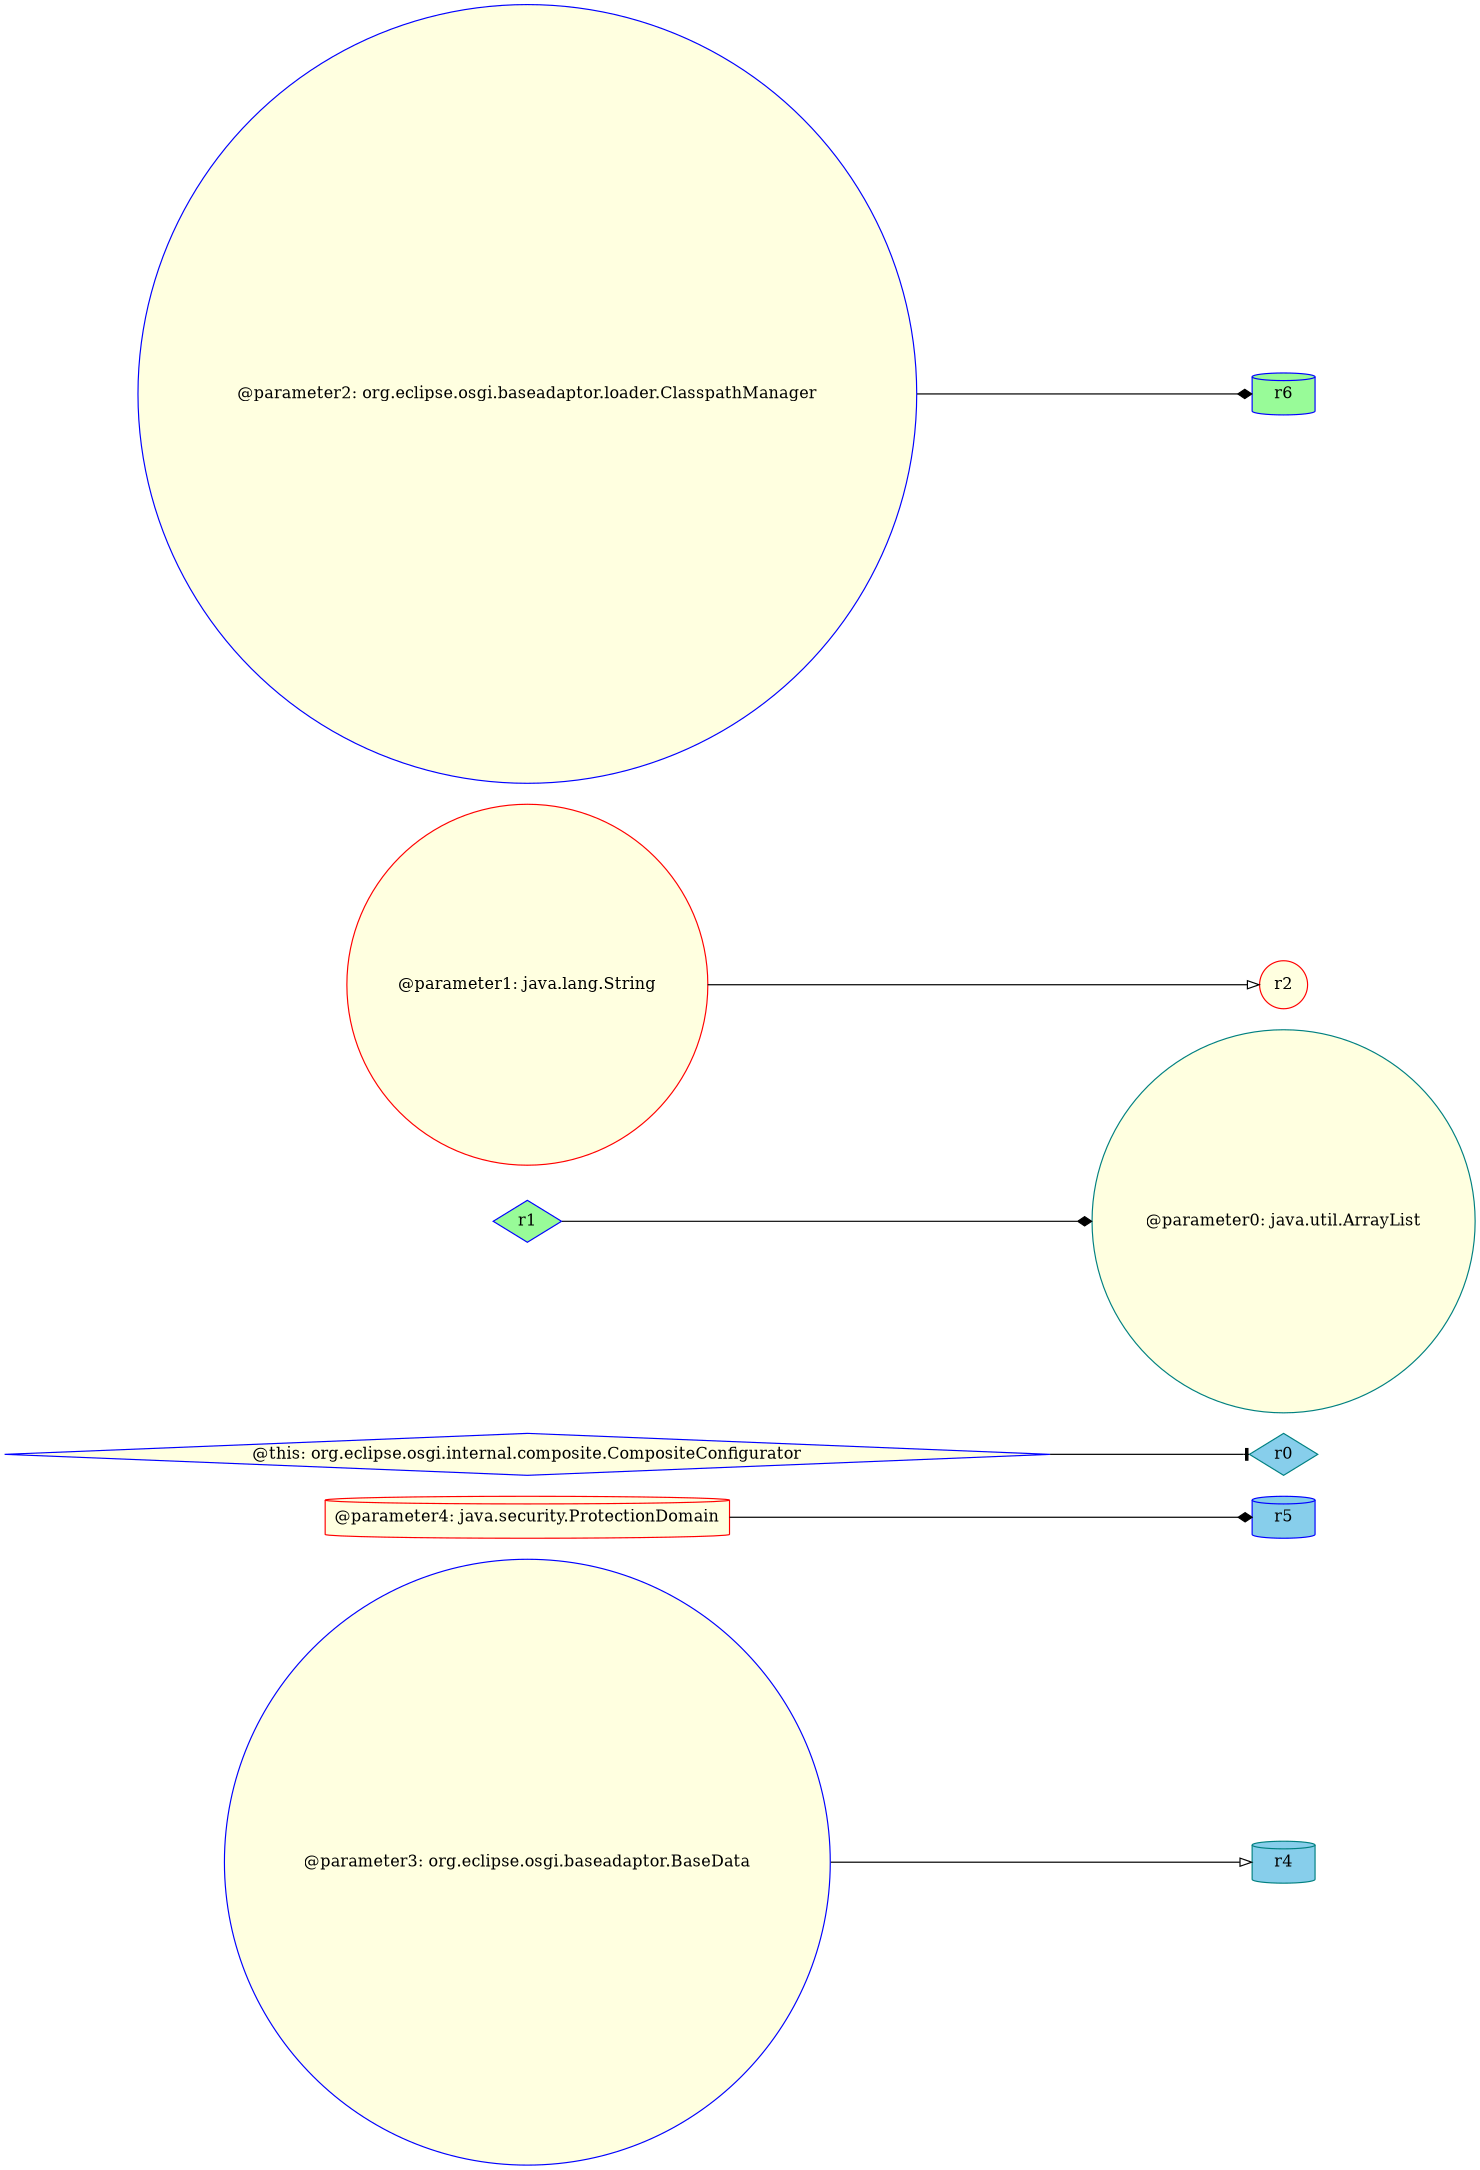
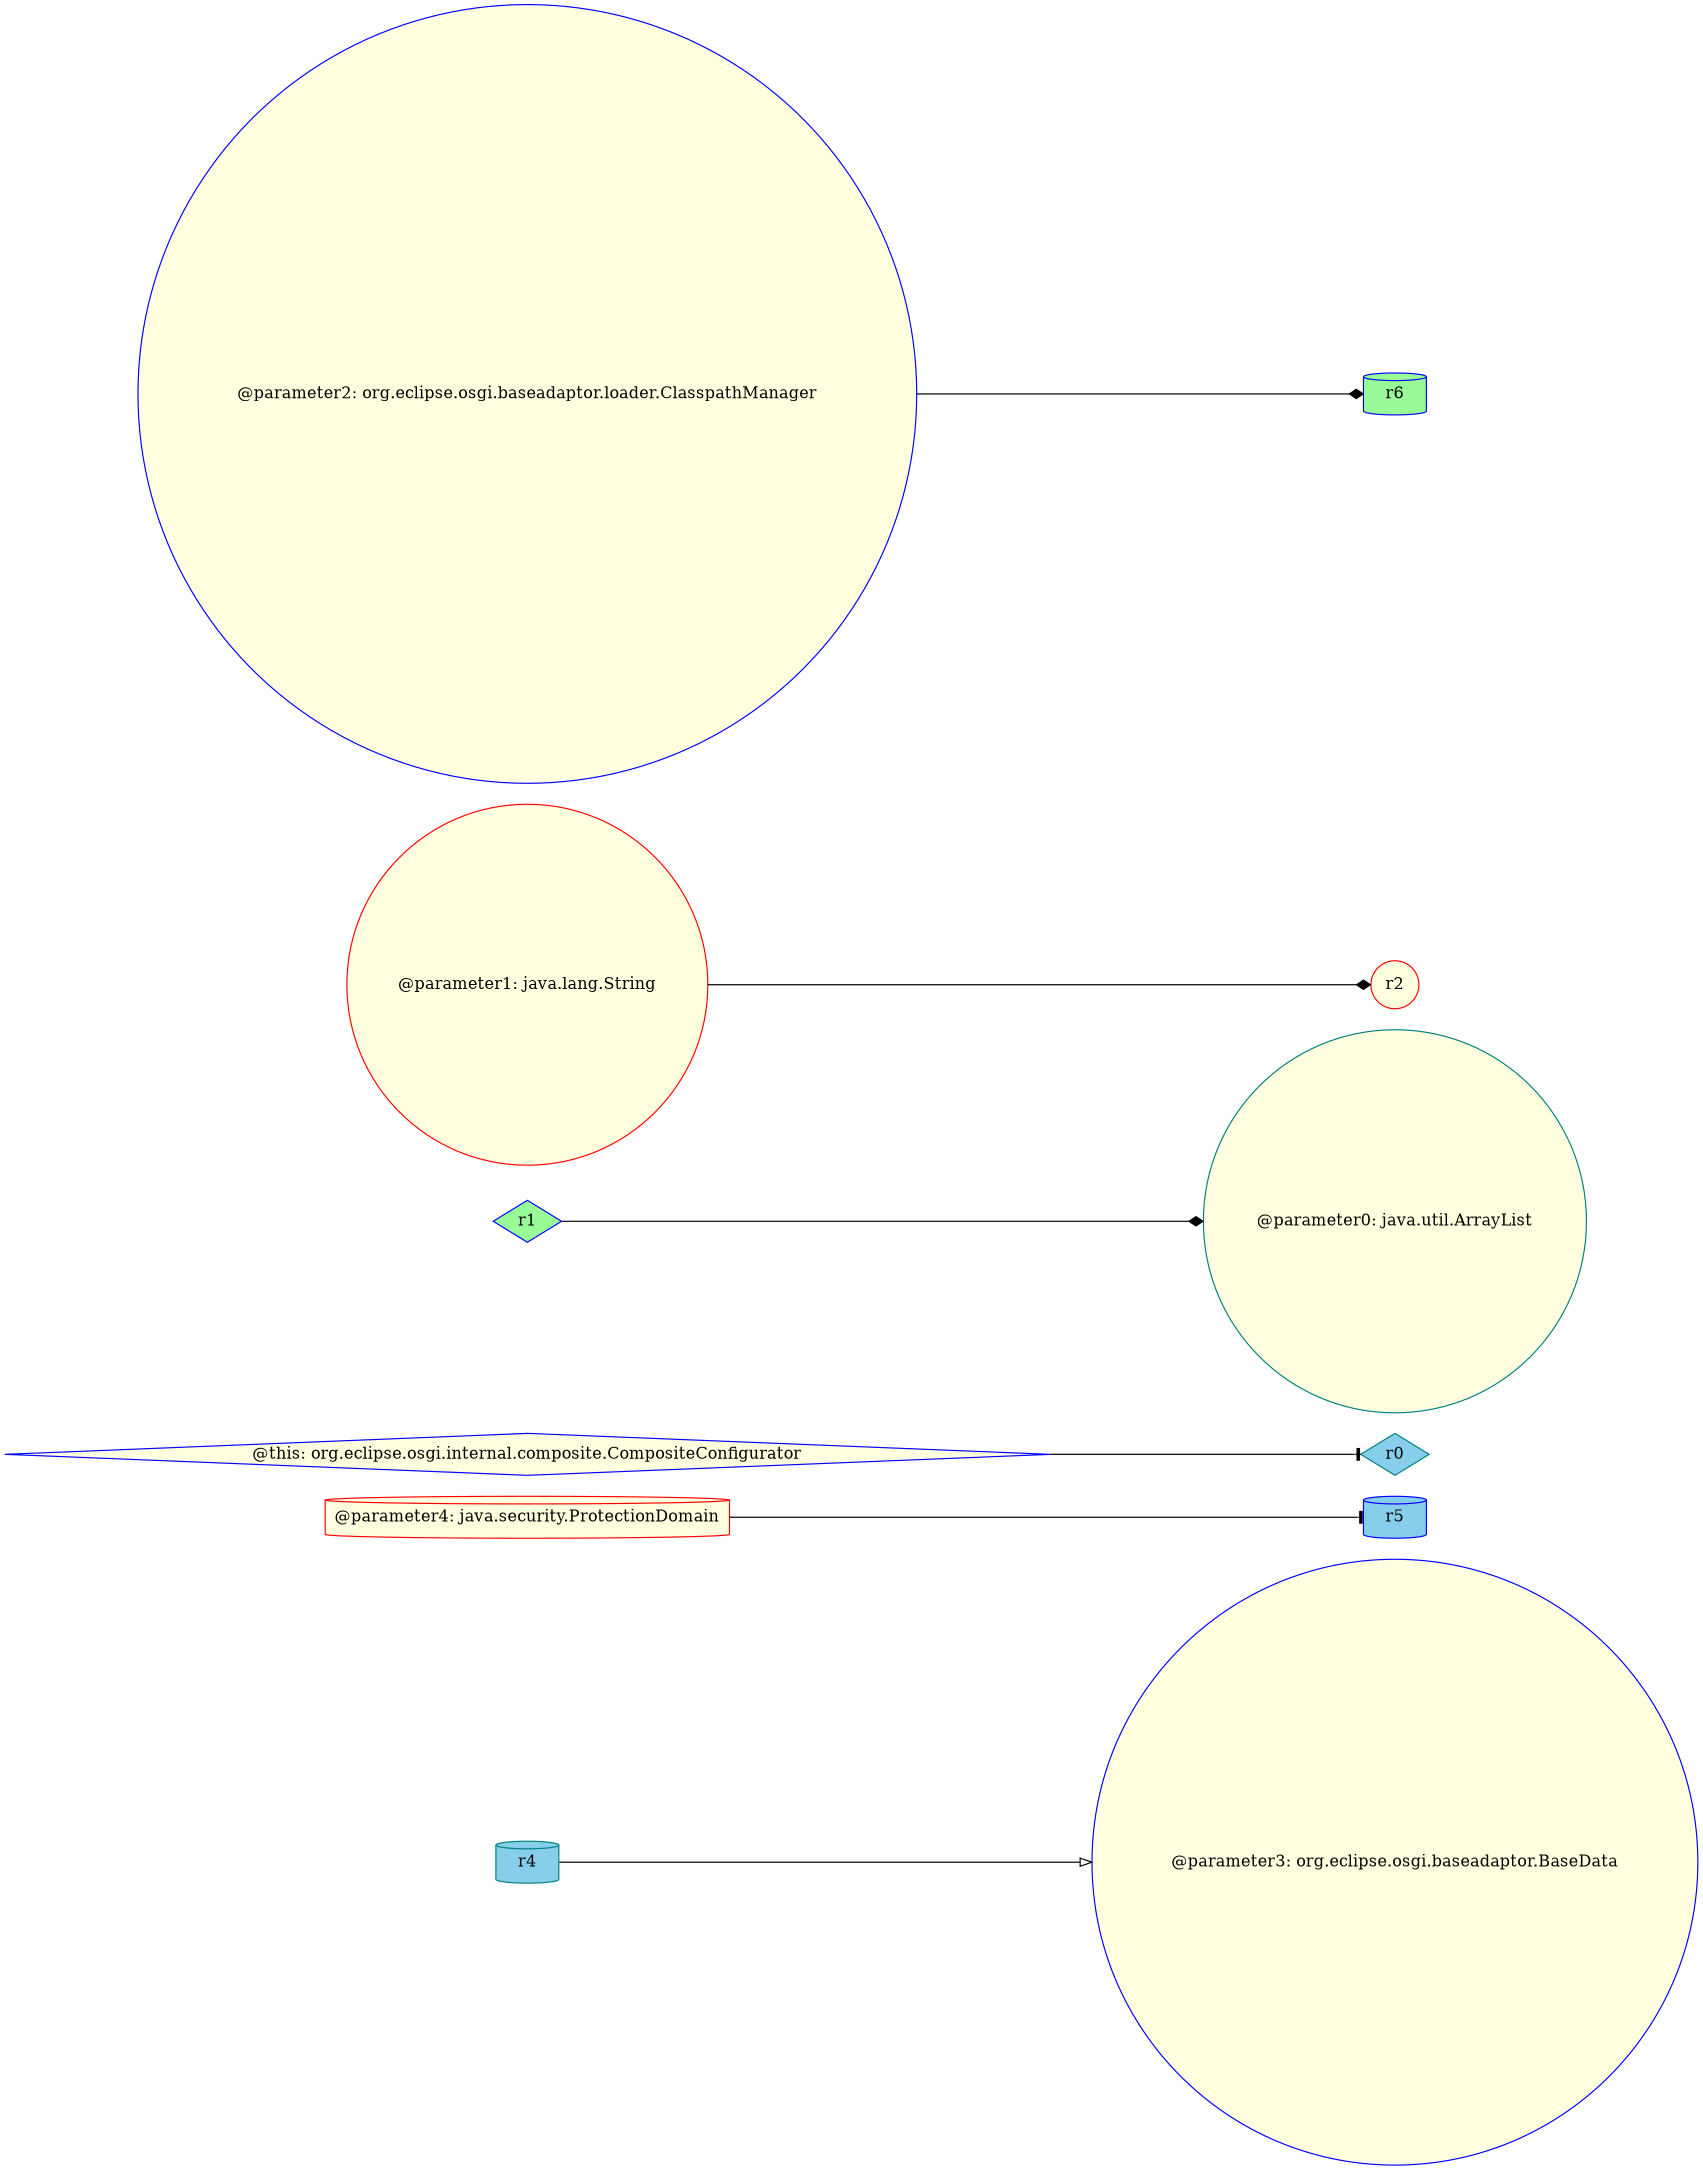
edge "@parameter1: java.lang.String" -> "r2": arrowhead onormal -> diamond
edge "@parameter4: java.security.ProtectionDomain" -> "r5": arrowhead diamond -> tee
edge "@parameter3: org.eclipse.osgi.baseadaptor.BaseData" -> "r4": reversed
